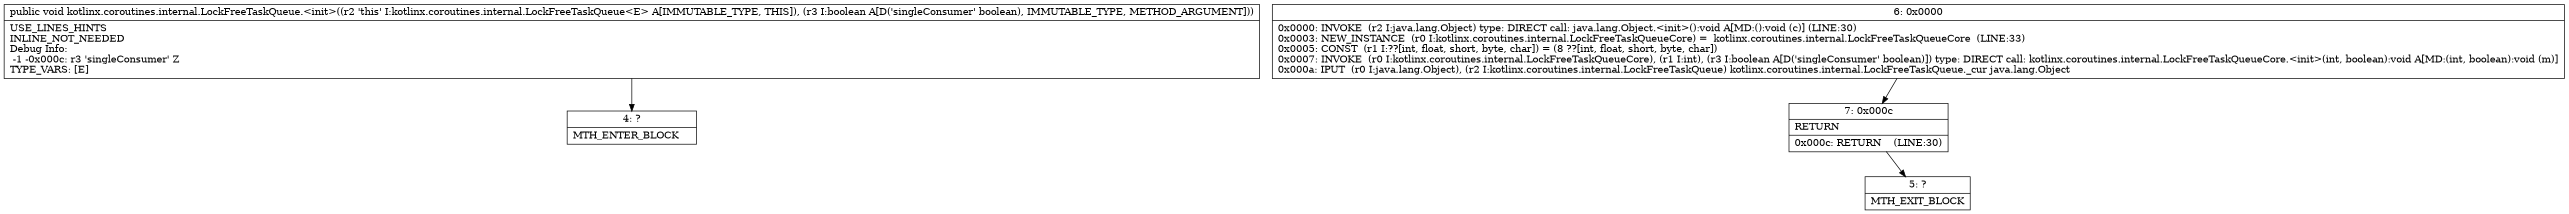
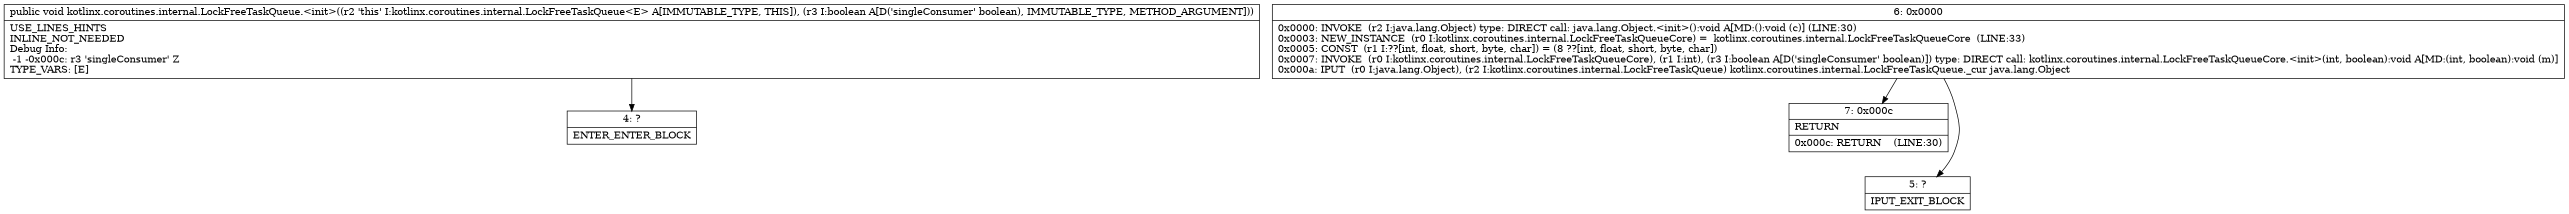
node "4: ?": text "MTH_ENTER_BLOCK" -> "ENTER_ENTER_BLOCK"
edge "7: 0x000c" -> "5: ?": now "6: 0x0000" -> "5: ?"
node "5: ?": text "MTH_EXIT_BLOCK" -> "IPUT_EXIT_BLOCK"
